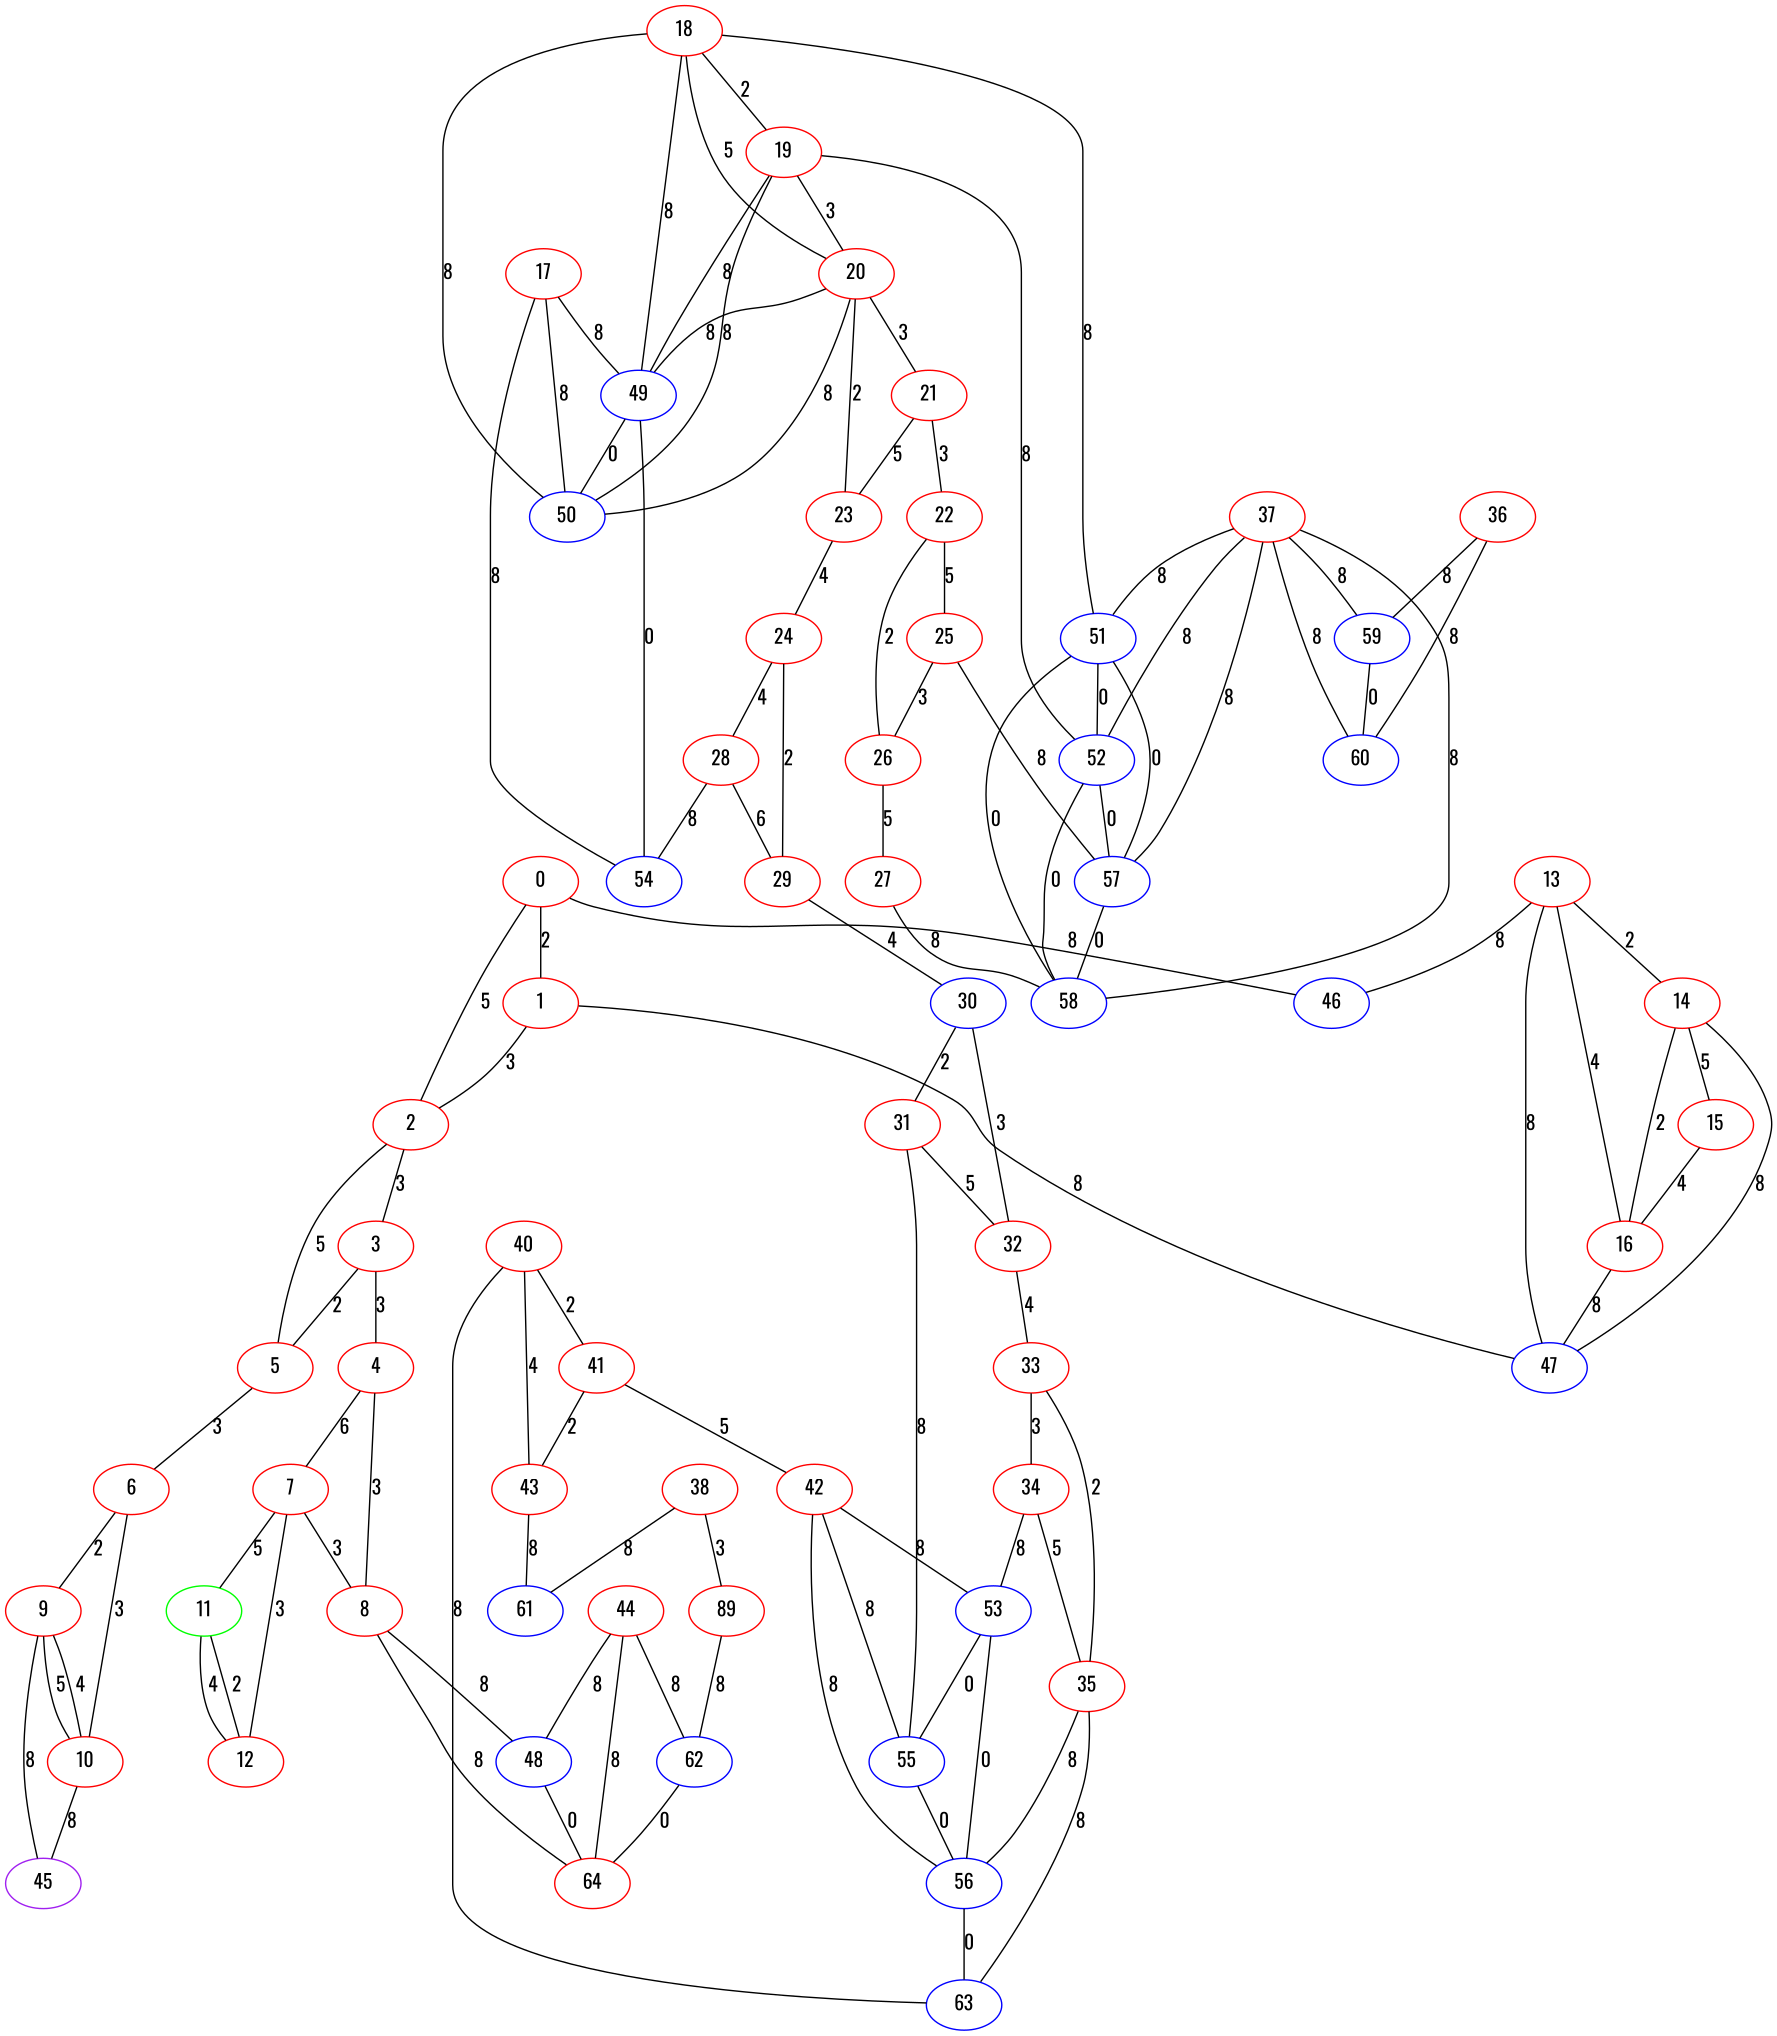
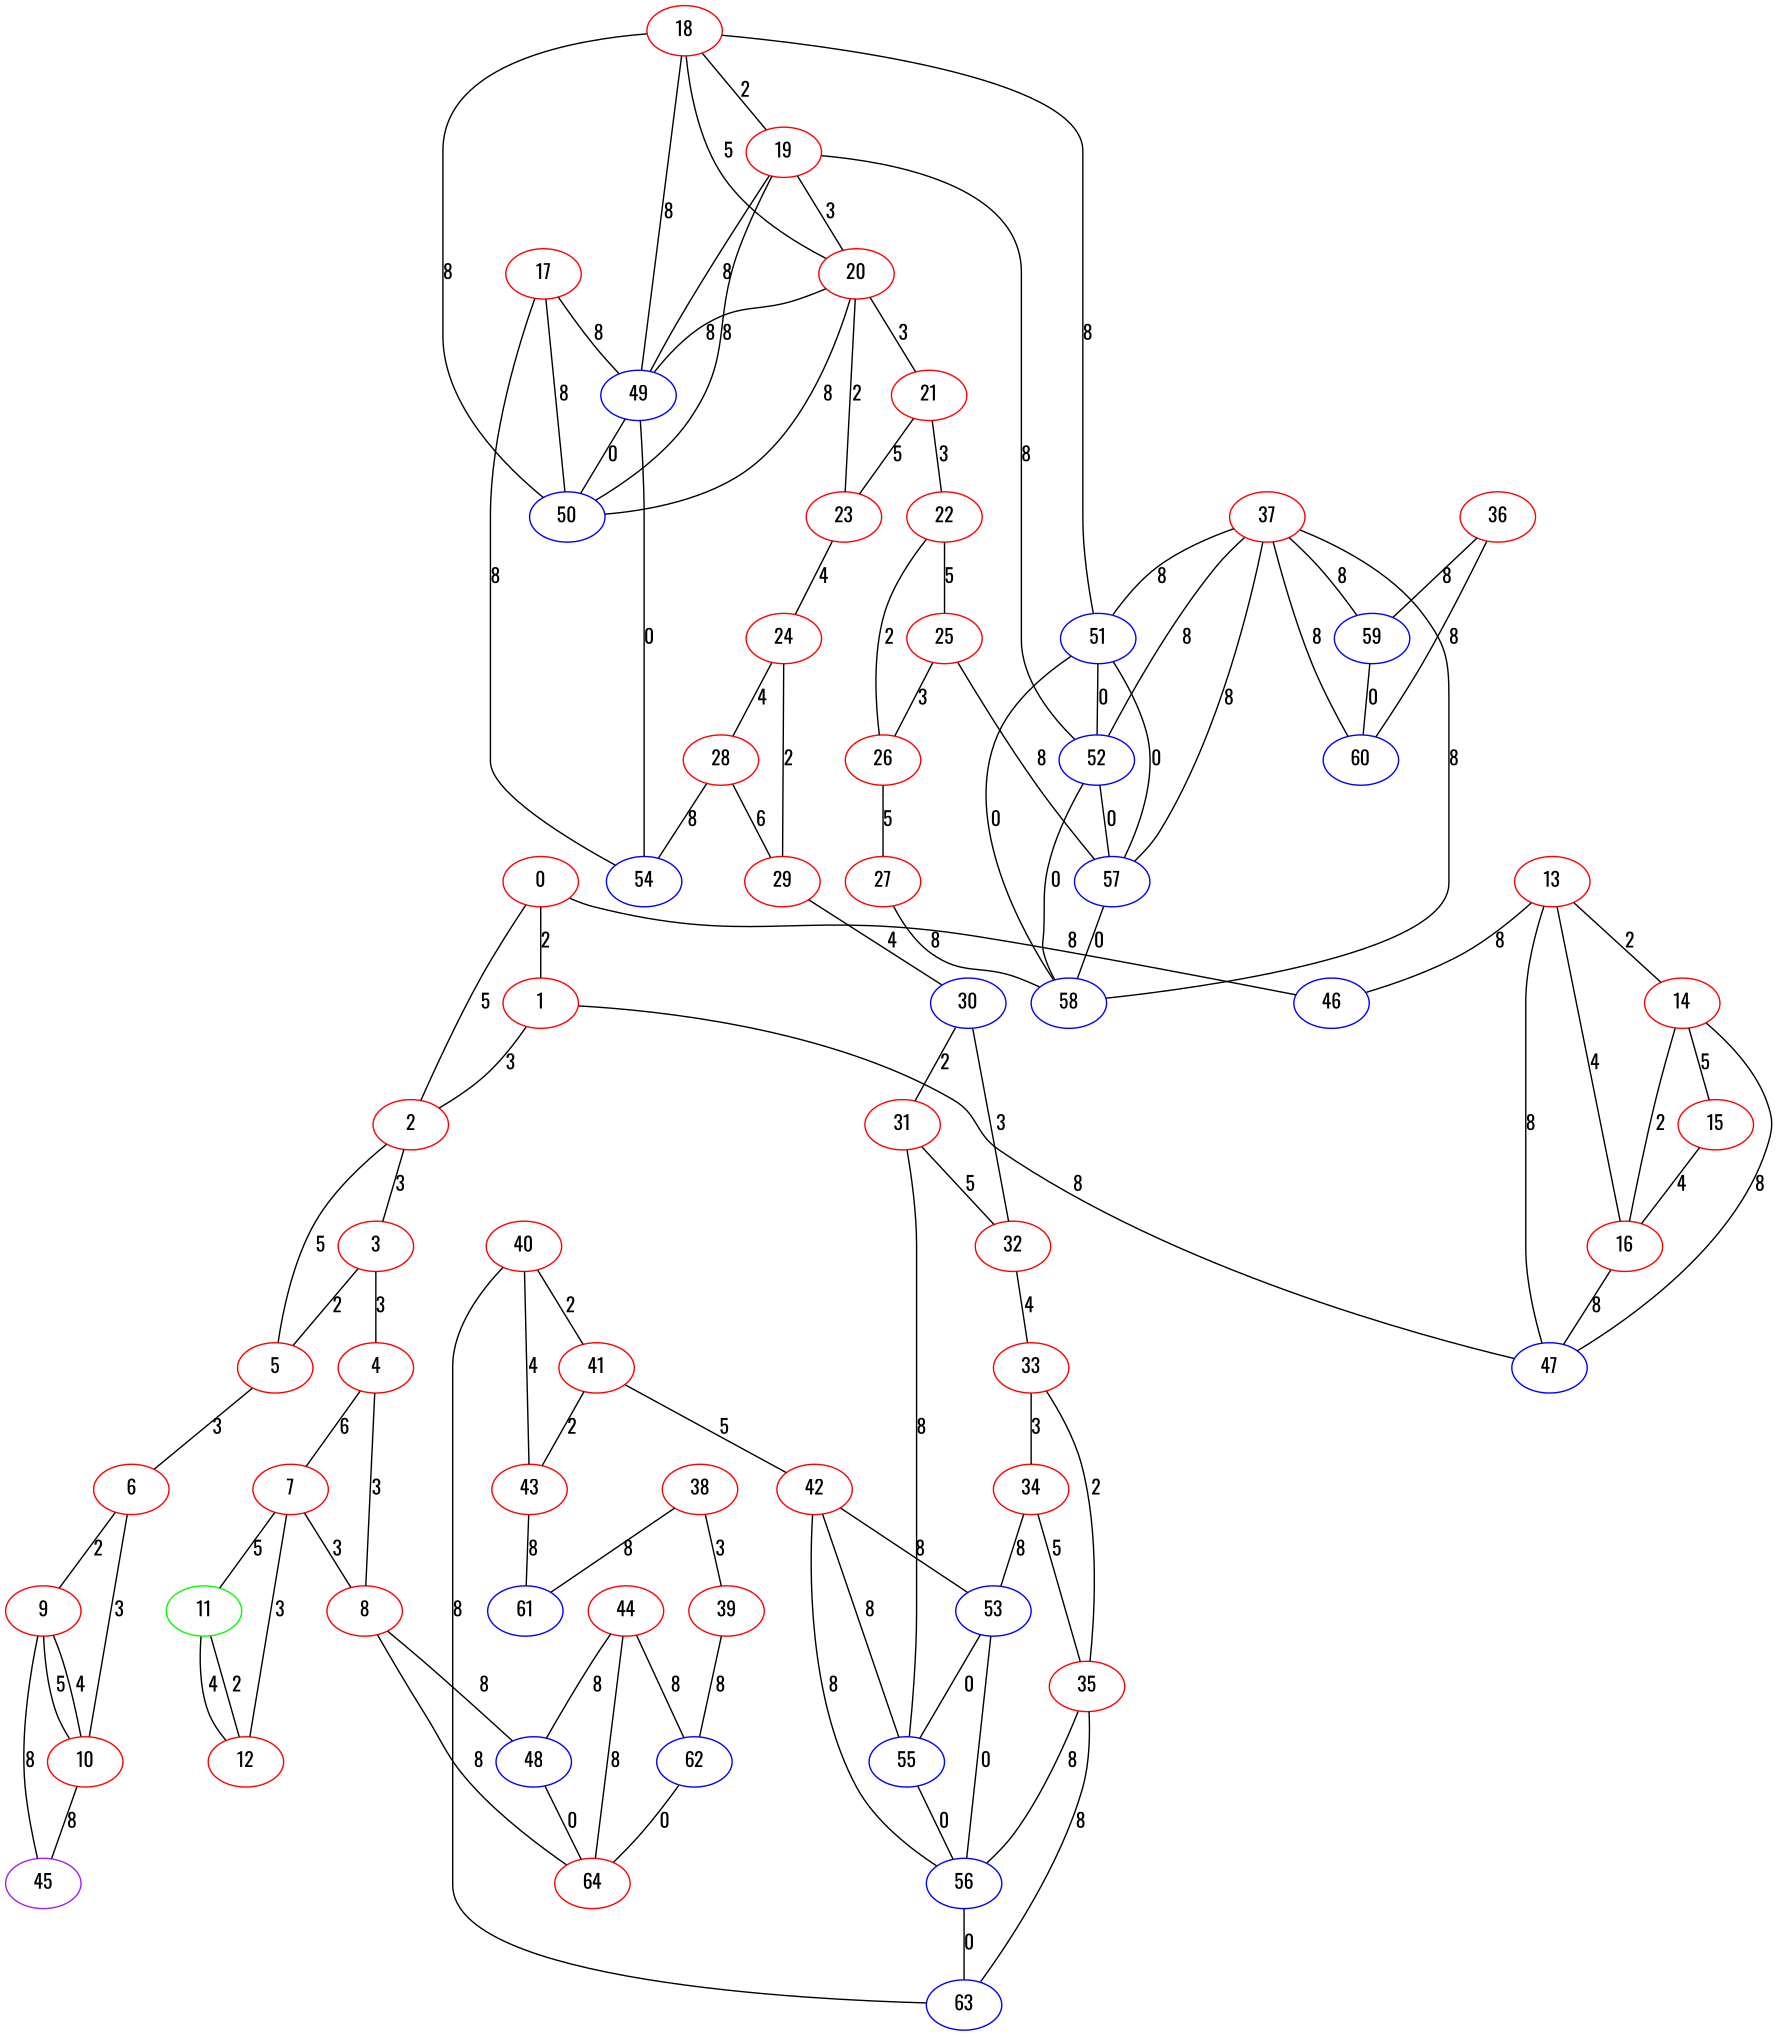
node "89": label "89" -> "39"
